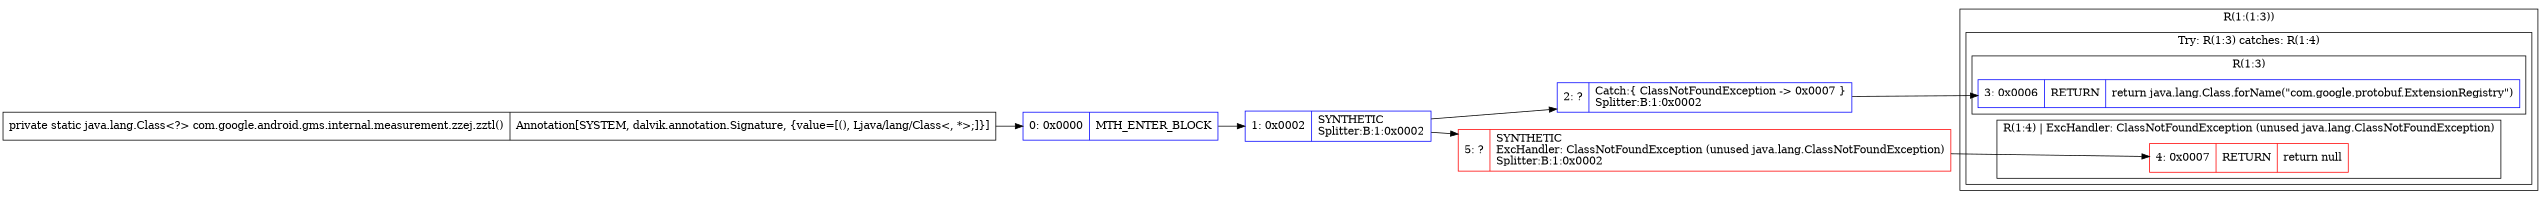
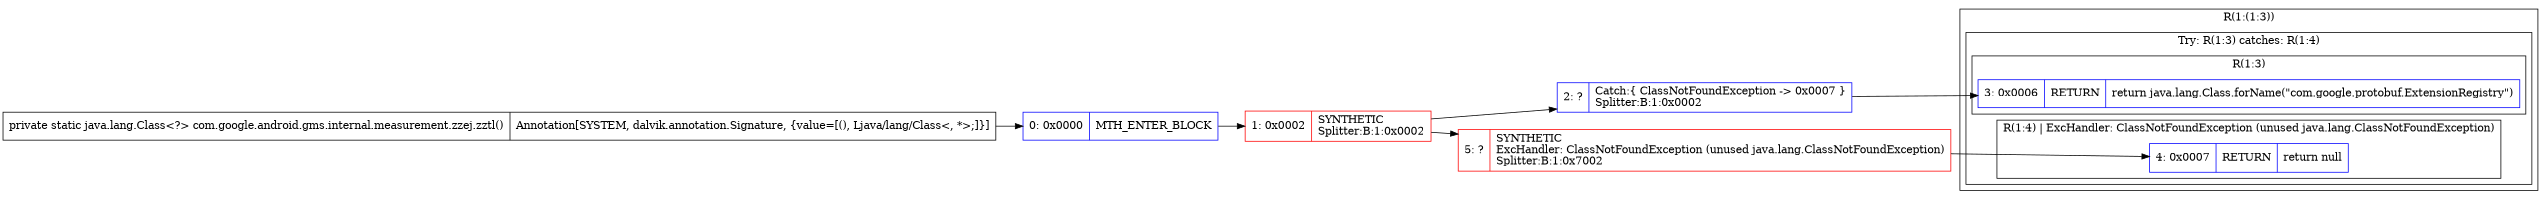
node "1: 0x0002": color blue -> red
node "4: 0x0007": color red -> blue
node "5: ?": text "Splitter:B:1:0x0002" -> "Splitter:B:1:0x7002"
